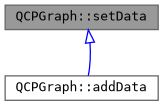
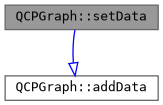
edge "QCPGraph::addData" -> "QCPGraph::setData": reversed
